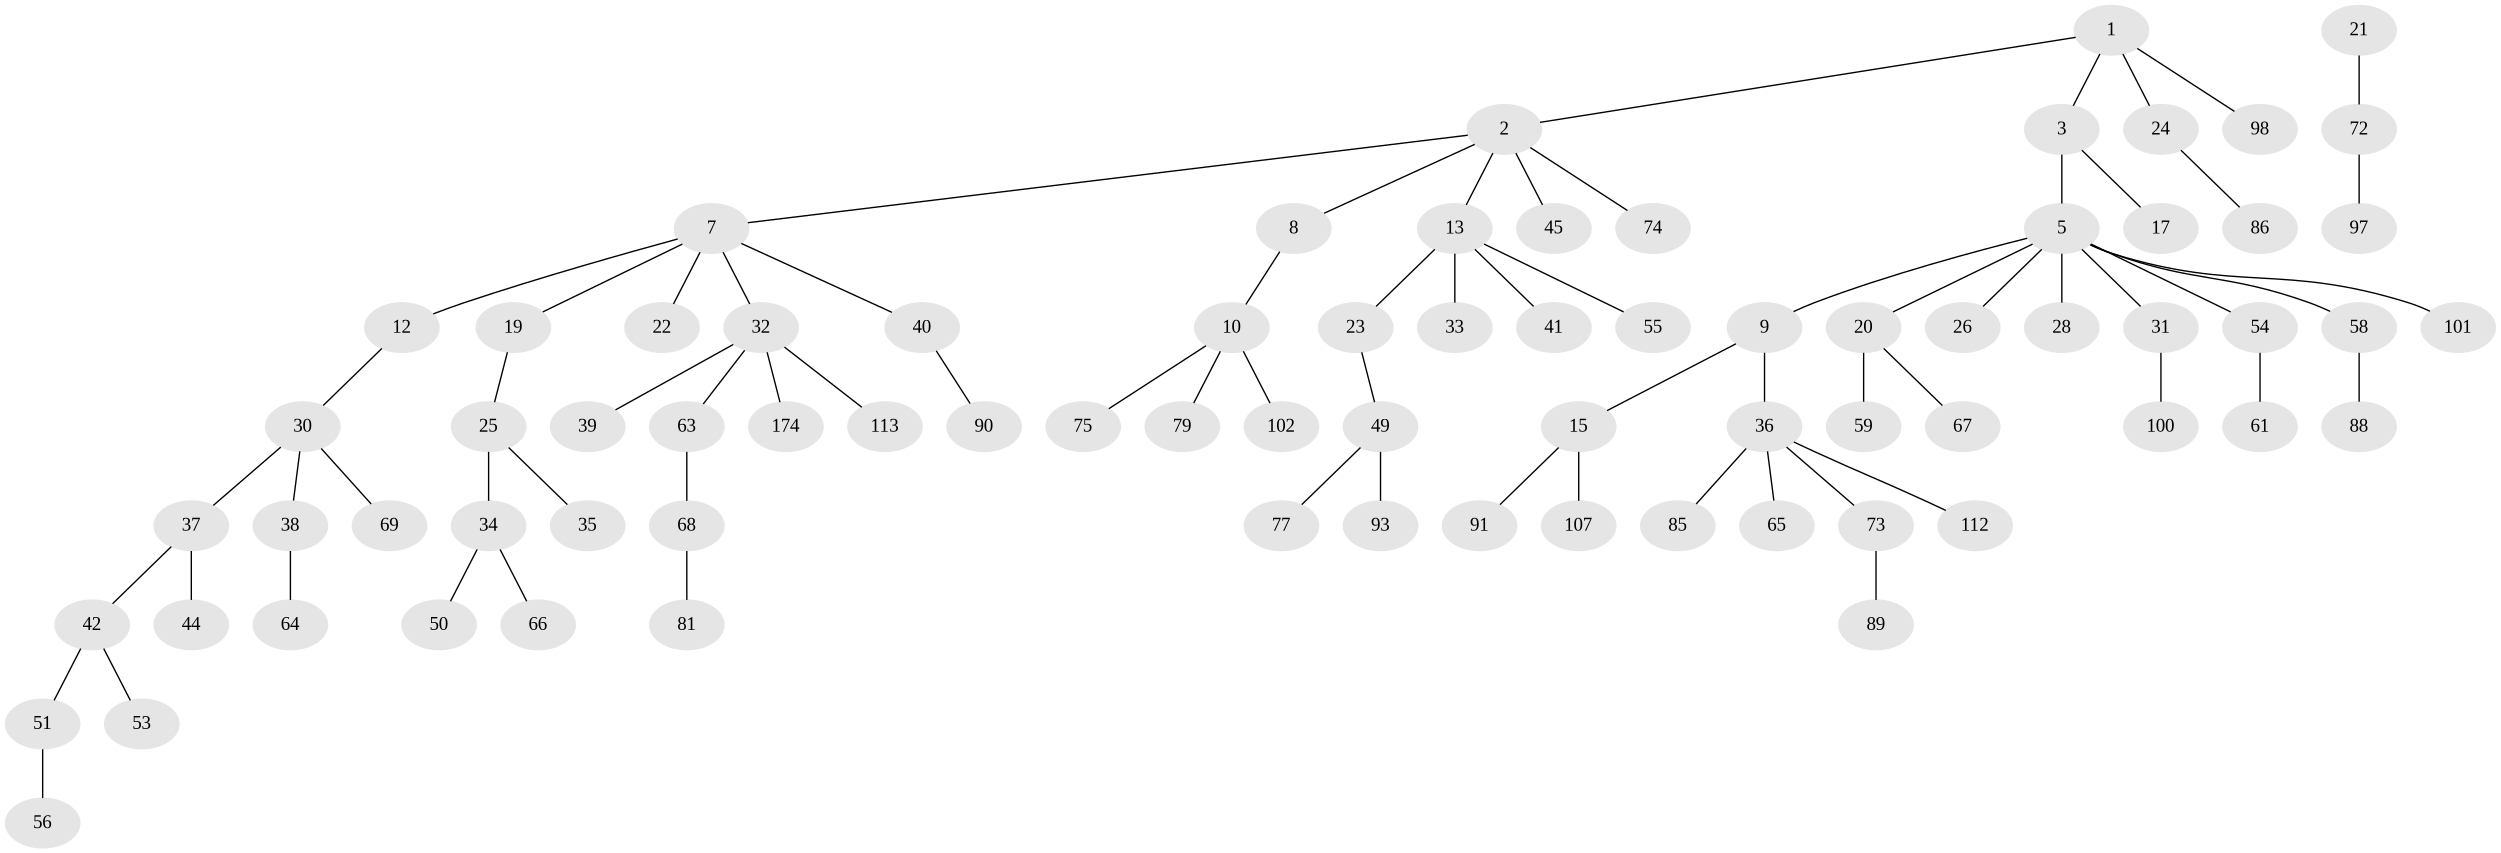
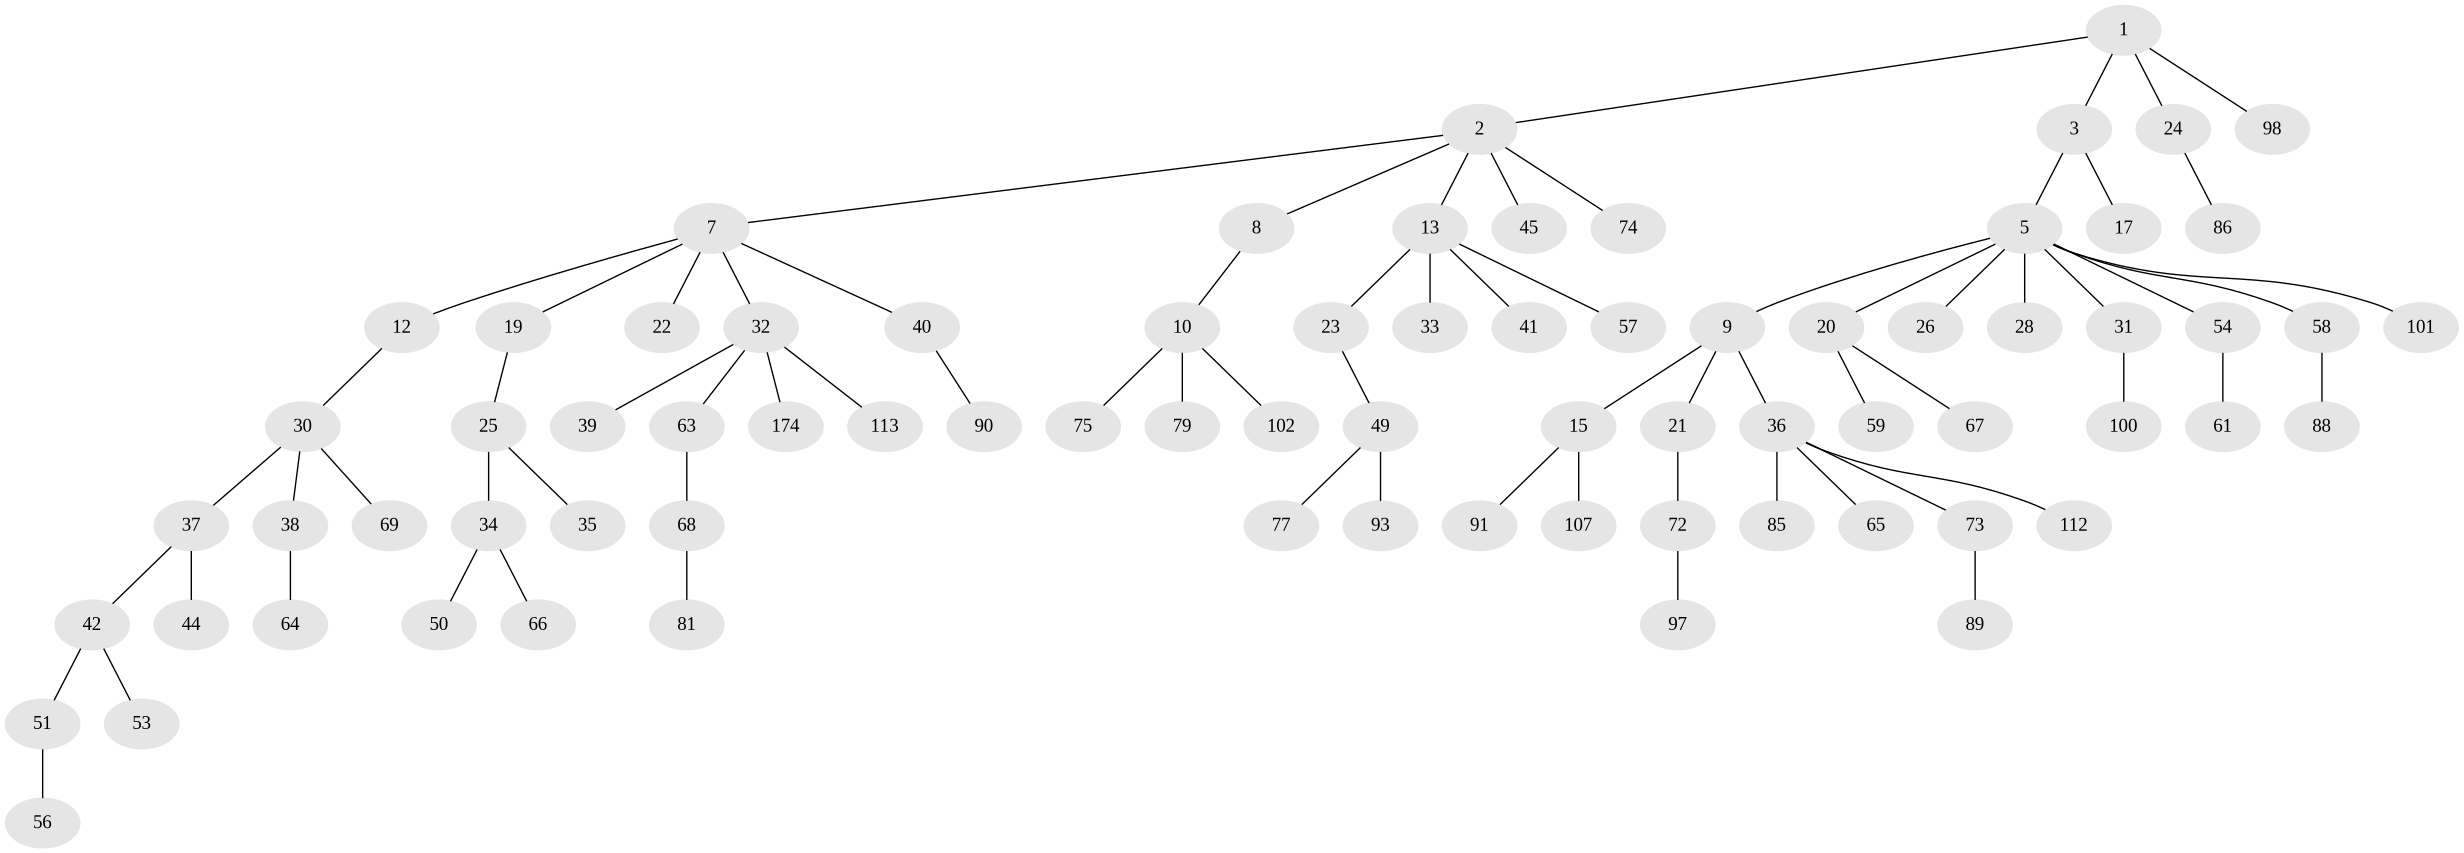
node "55": label "55" -> "57"
edge "9" -- "21": added
